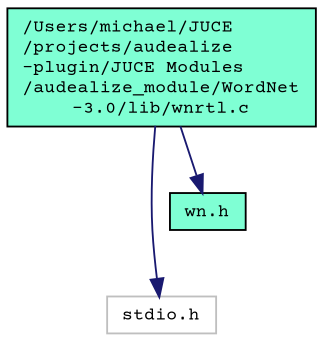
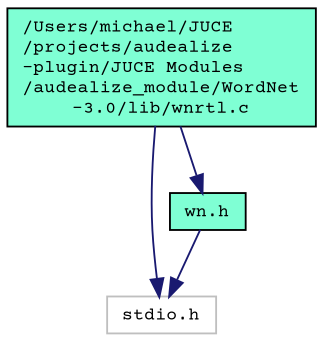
edge "wn.h" -> "stdio.h": added
